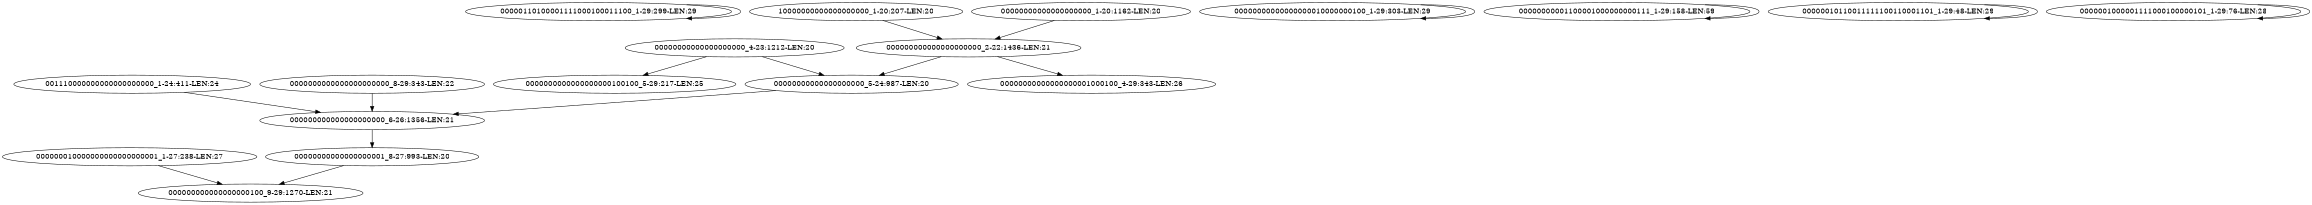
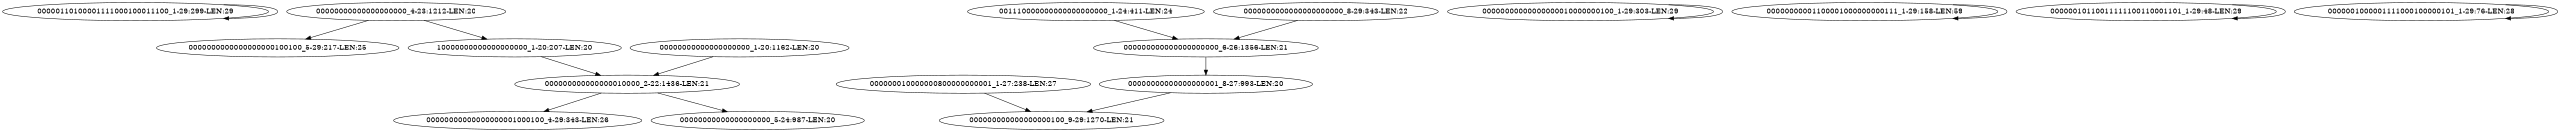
node "000000000000000000000_2-22:1436-LEN:21": label "000000000000000000000_2-22:1436-LEN:21" -> "000000000000000010000_2-22:1436-LEN:21"
edge "00000000000000000000_4-23:1212-LEN:20" -> "00000000000000000000_5-24:987-LEN:20": now "00000000000000000000_4-23:1212-LEN:20" -> "10000000000000000000_1-20:207-LEN:20"
edge "00000000000000000000_5-24:987-LEN:20" -> "000000000000000000000_6-26:1356-LEN:21": removed
node "000000010000000000000000001_1-27:238-LEN:27": label "000000010000000000000000001_1-27:238-LEN:27" -> "000000010000000800000000001_1-27:238-LEN:27"
